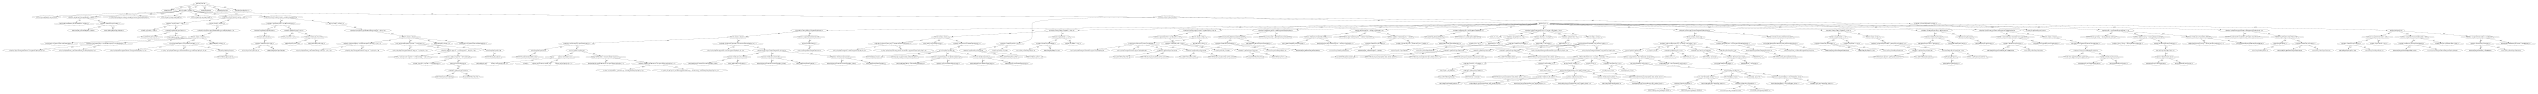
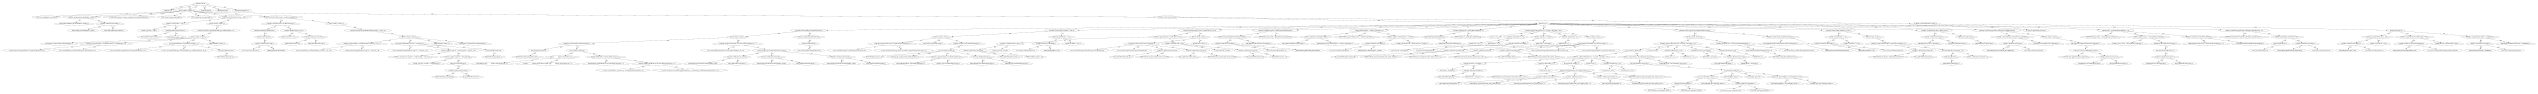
edge "(CONTROL_STRUCTURE,TRY,try)" -> "(<operator>.notEquals,outFile != null)": now "(<operator>.logicalAnd,inFile != null && outFile != null)" -> "(<operator>.notEquals,outFile != null)"
edge "(FIELD_IDENTIFIER,performDirectoryScan,performDirectoryScan)" -> "(IDENTIFIER,this,if (this.performDirectoryScan))": now "(<operator>.fieldAccess,this.performDirectoryScan)" -> "(IDENTIFIER,this,if (this.performDirectoryScan))"
